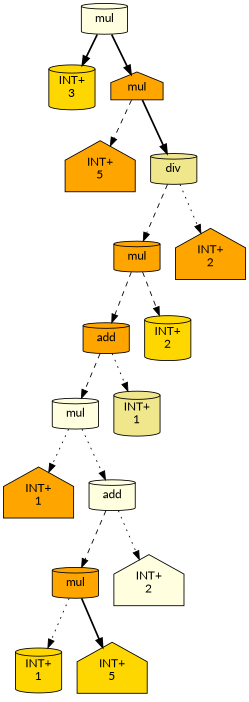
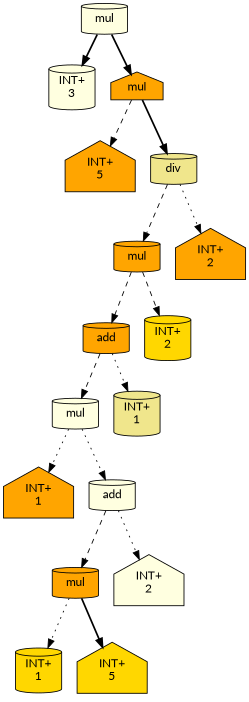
node "INT+ 3": fillcolor gold -> lightyellow
